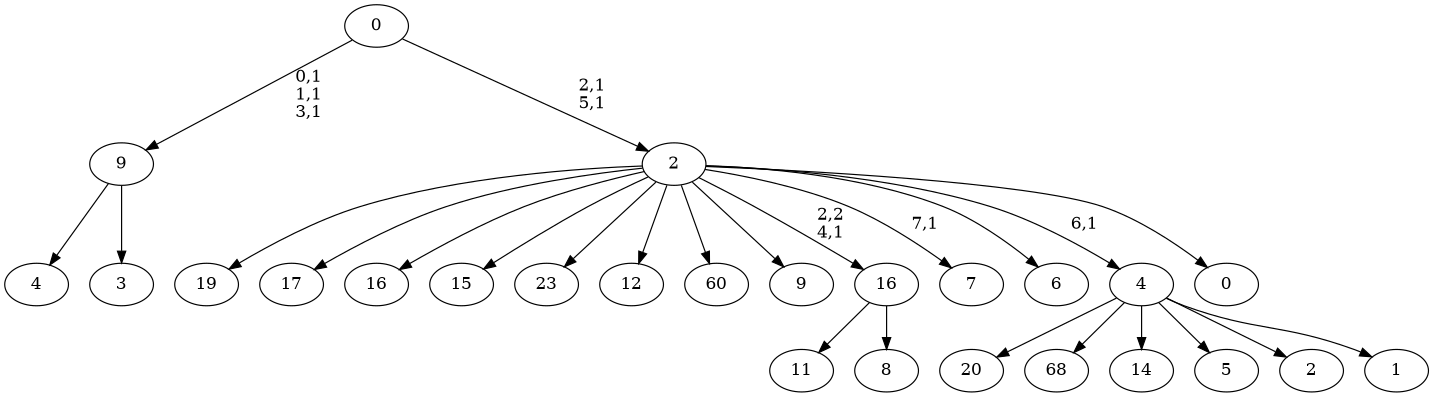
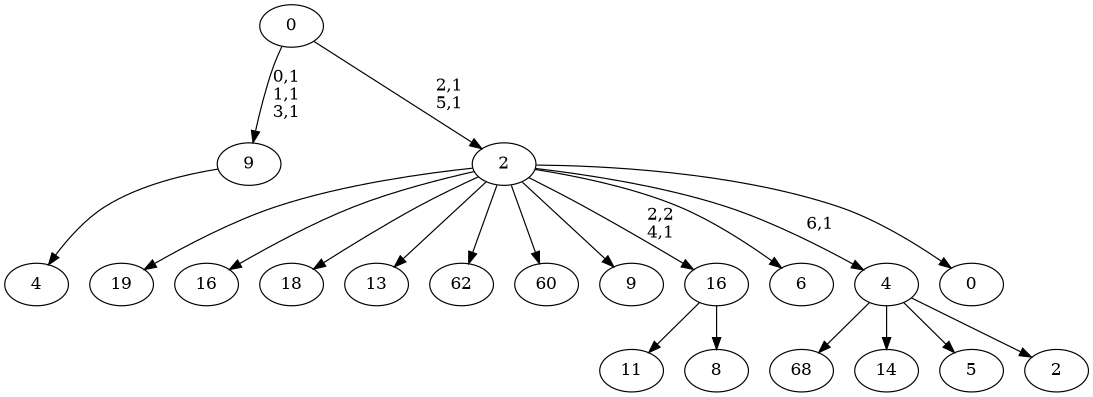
node "3": removed
node "17": removed
node "15": label "15" -> "18"
node "23": label "23" -> "13"
node "12": label "12" -> "62"
node "7": removed
node "20": removed
node "1": removed
